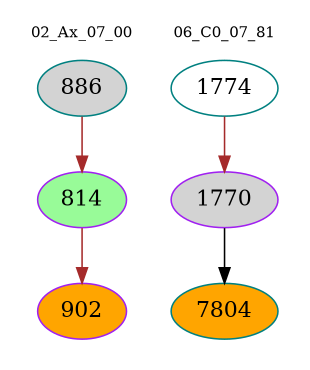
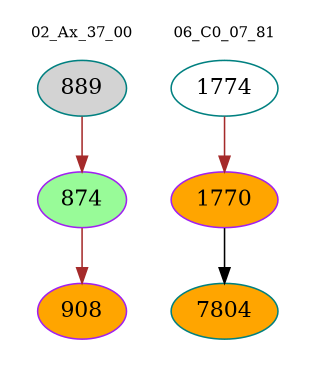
cluster "02_Ax_07_00": label "02_Ax_07_00" -> "02_Ax_37_00"
node "886": label "886" -> "889"
node "814": label "814" -> "874"
node "1770": fillcolor lightgrey -> orange
node "902": label "902" -> "908"
